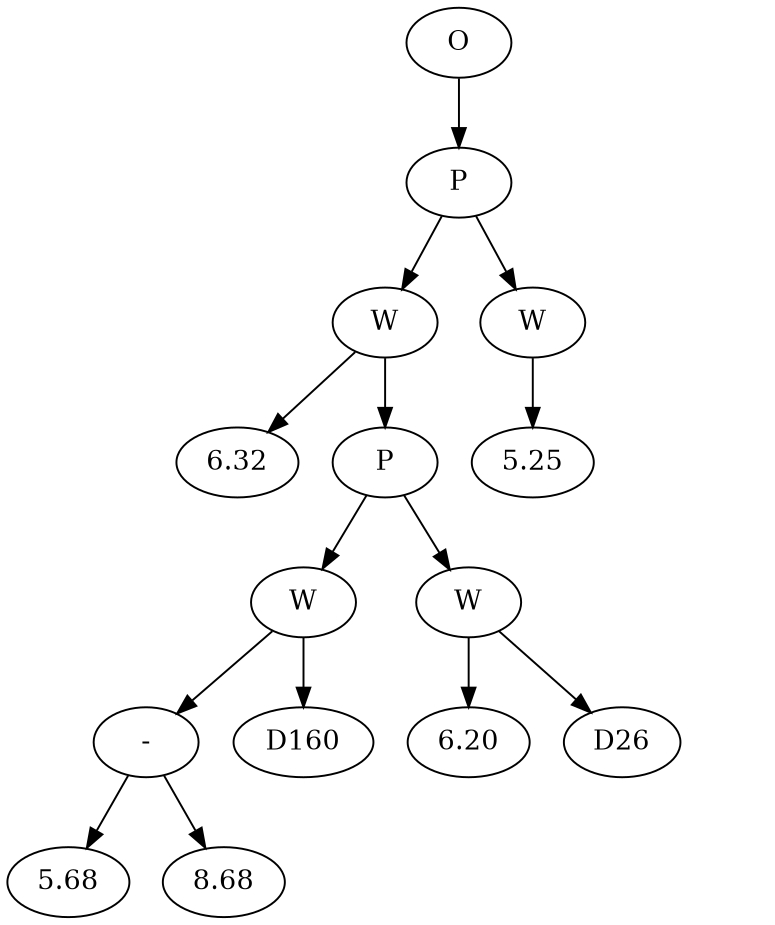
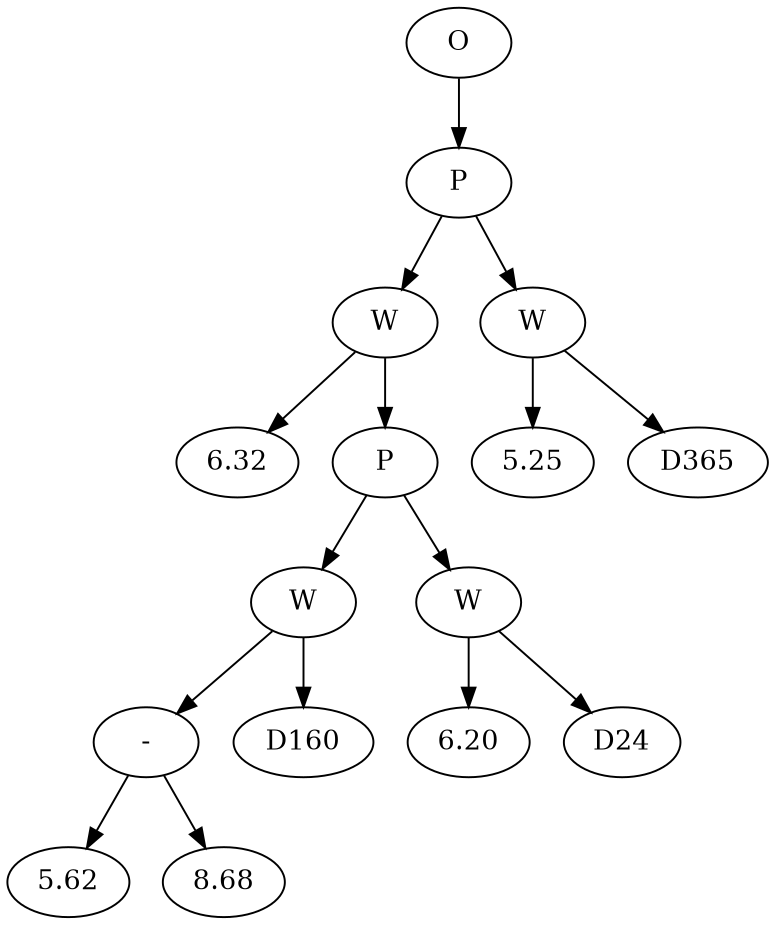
node "D365": added
node "D26": label "D26" -> "D24"
node "5.68": label "5.68" -> "5.62"
